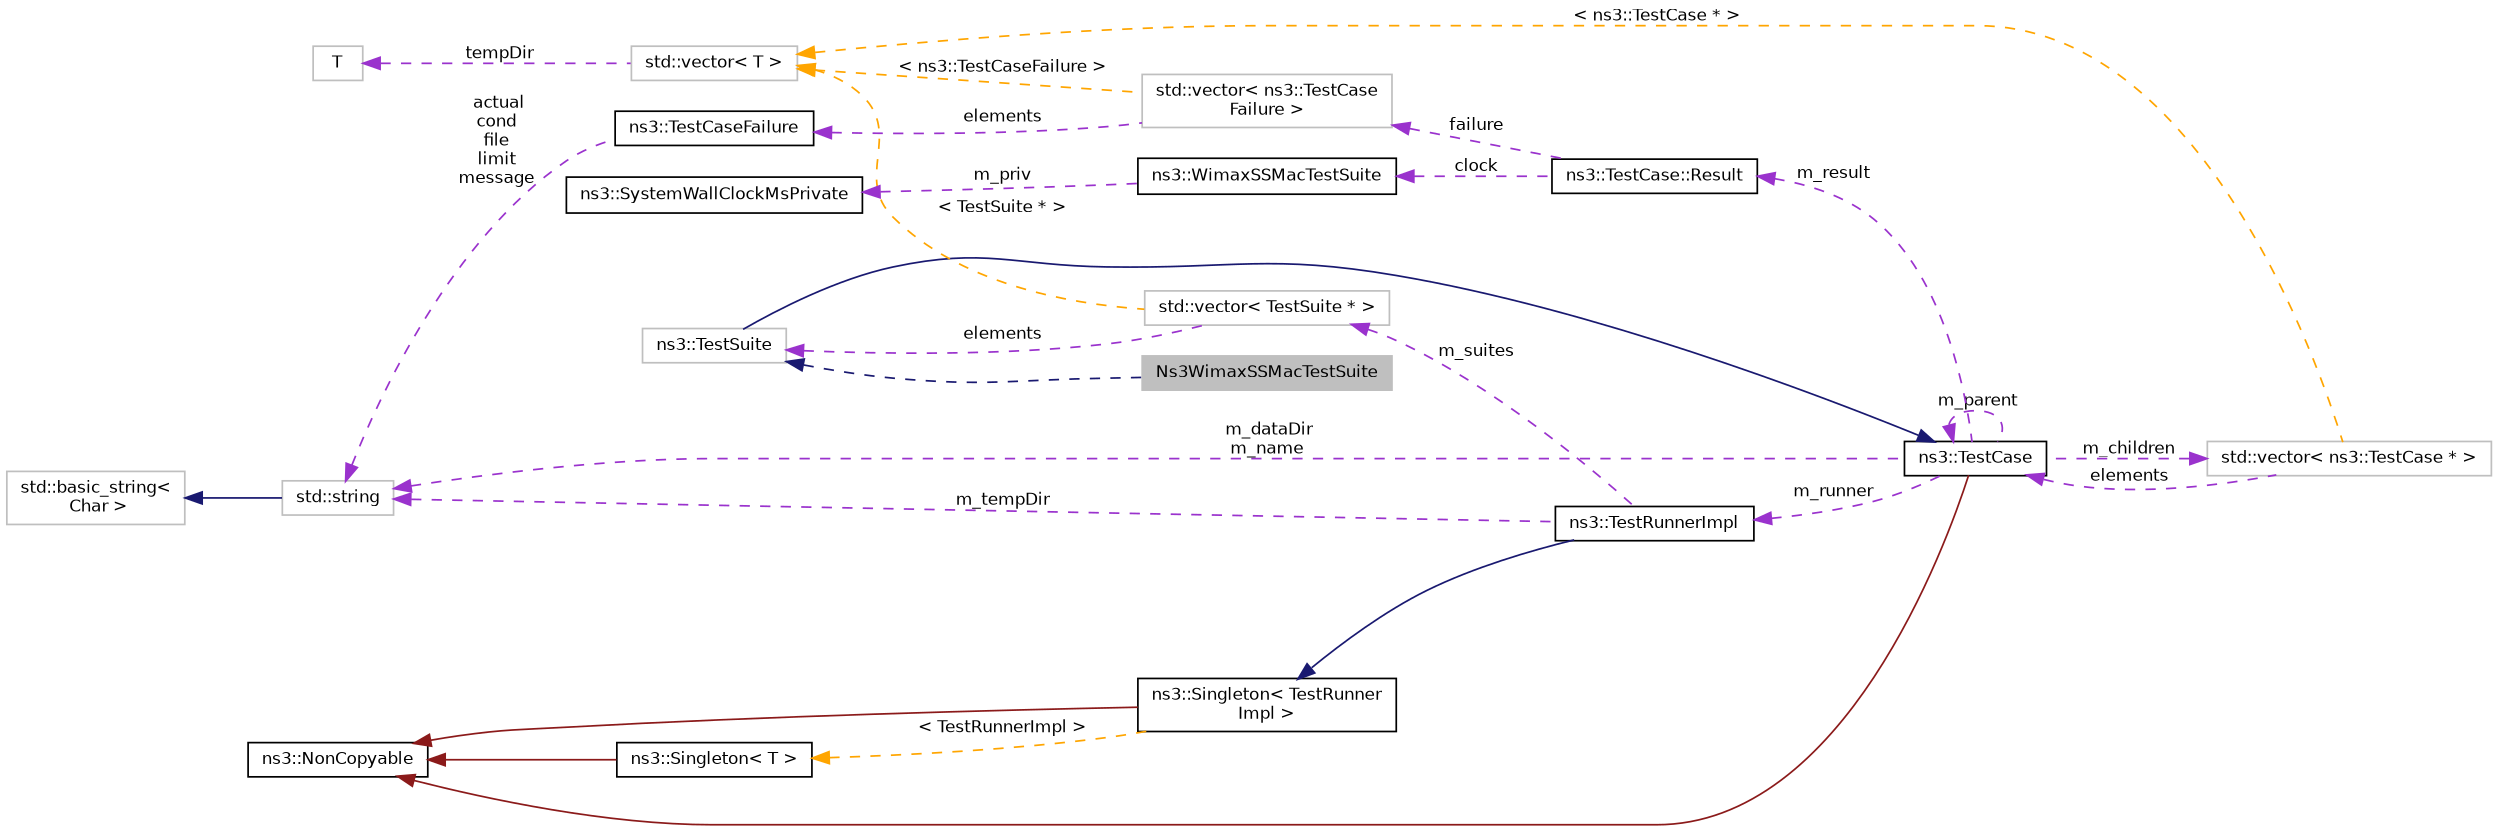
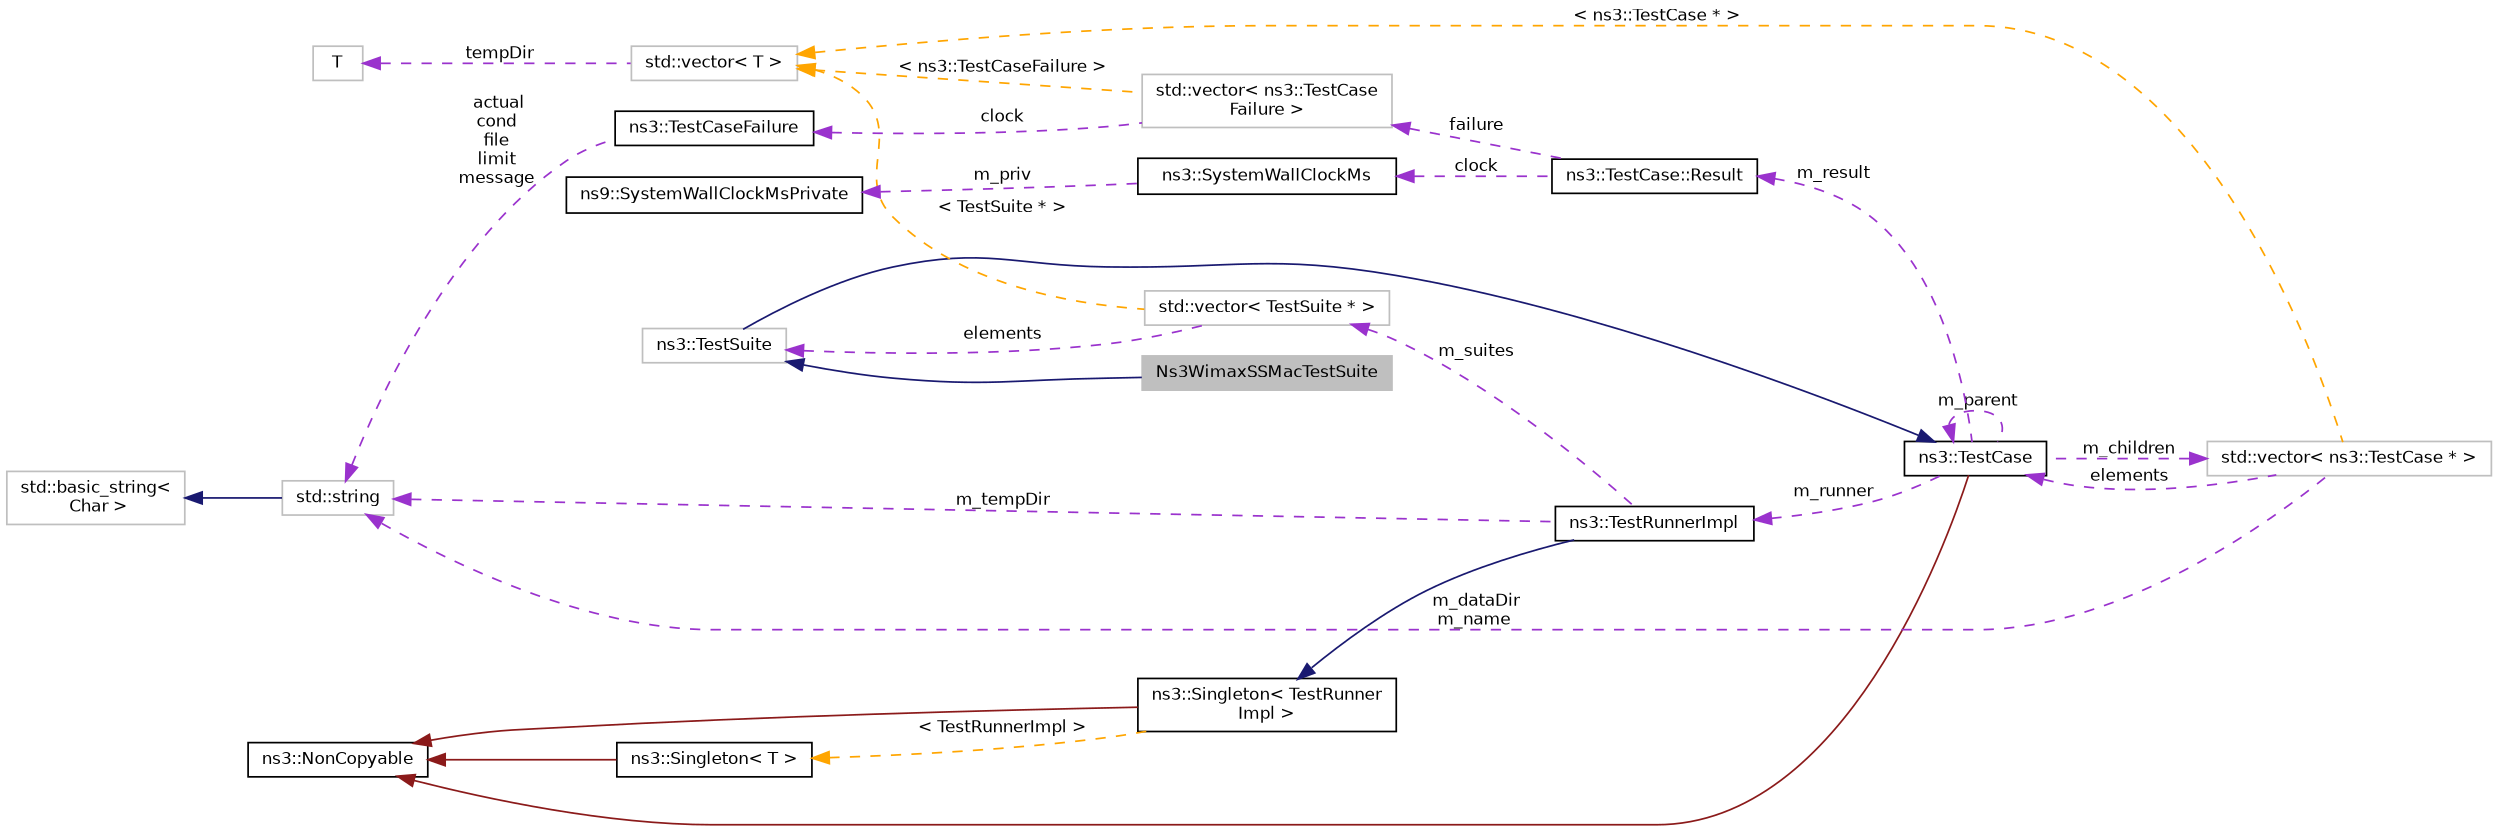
edge "std::vector< ns3::TestCase Failure >" -> "ns3::TestCaseFailure": label " elements" -> " clock"
node "ns3::WimaxSSMacTestSuite": label "ns3::WimaxSSMacTestSuite" -> "ns3::SystemWallClockMs"
node "ns3::SystemWallClockMsPrivate": label "ns3::SystemWallClockMsPrivate" -> "ns9::SystemWallClockMsPrivate"
edge "Ns3WimaxSSMacTestSuite" -> "ns3::TestSuite": style dashed -> solid
edge "ns3::TestCase" -> "std::string": now "std::vector< ns3::TestCase * >" -> "std::string"
